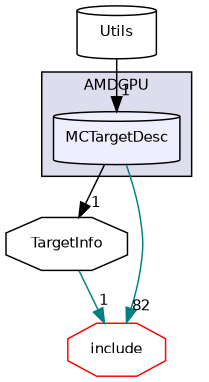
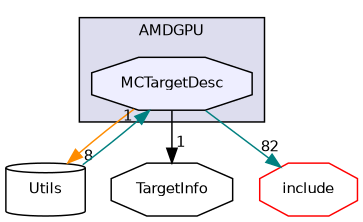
edge "Utils" -> "MCTargetDesc": color black -> teal
edge "MCTargetDesc" -> "Utils": added
node "MCTargetDesc": shape cylinder -> octagon
edge "TargetInfo" -> "include": removed
